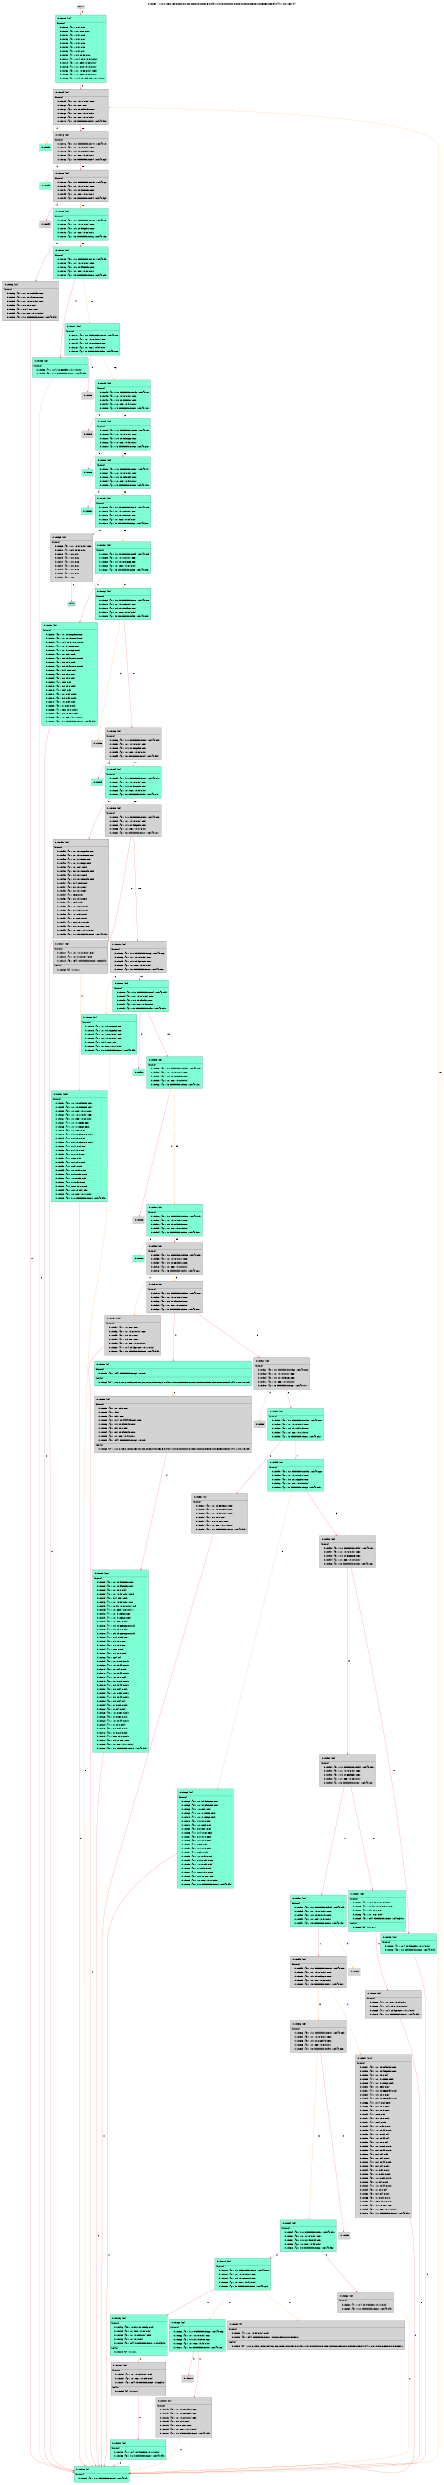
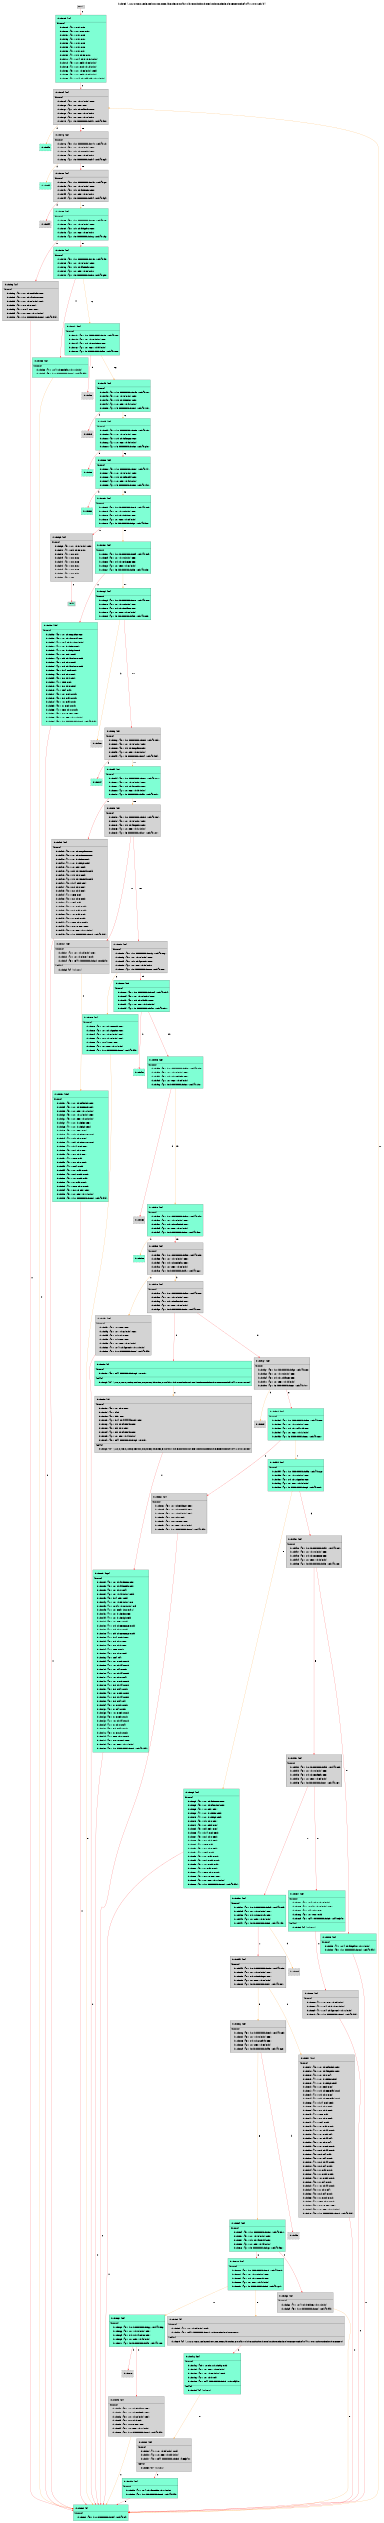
edge "0x401a48 [25]" -> "0x401db6 [23]": now "0x401dad [9]" -> "0x401db6 [23]"
